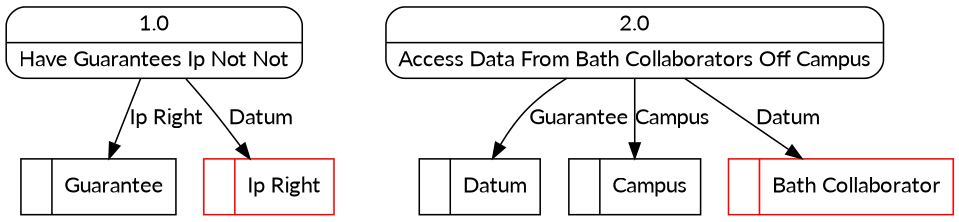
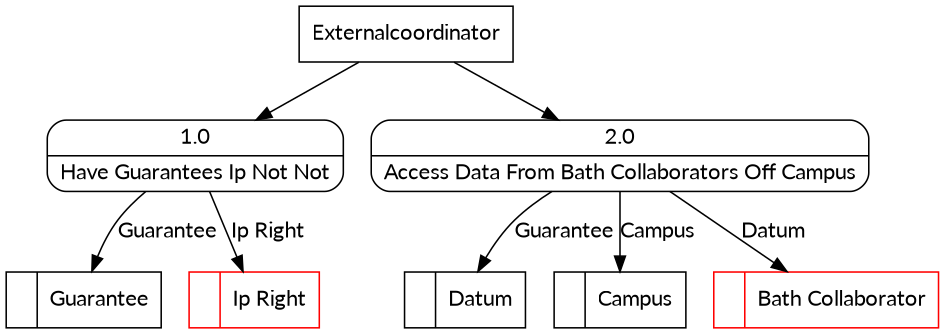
node "Externalcoordinator": added
edge "1.0" -> "Guarantee": label "Ip Right" -> "Guarantee"
edge "1.0" -> "Ip Right": label "Datum" -> "Ip Right"
